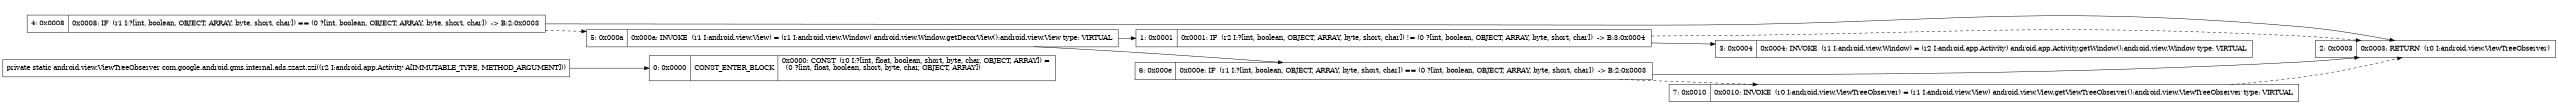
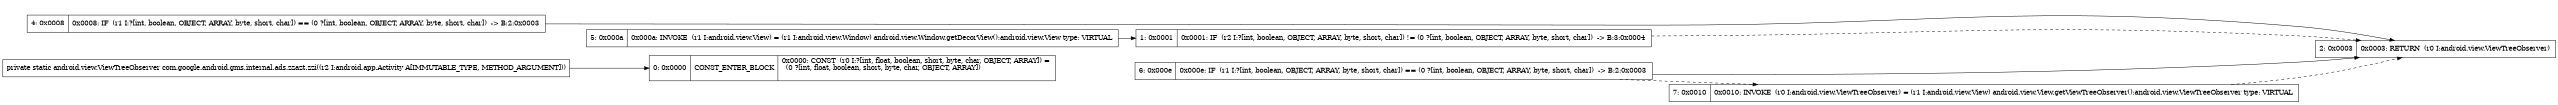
edge "4: 0x0008" -> "5: 0x000a": removed
node "3: 0x0004": removed
edge "5: 0x000a" -> "6: 0x000e": removed
